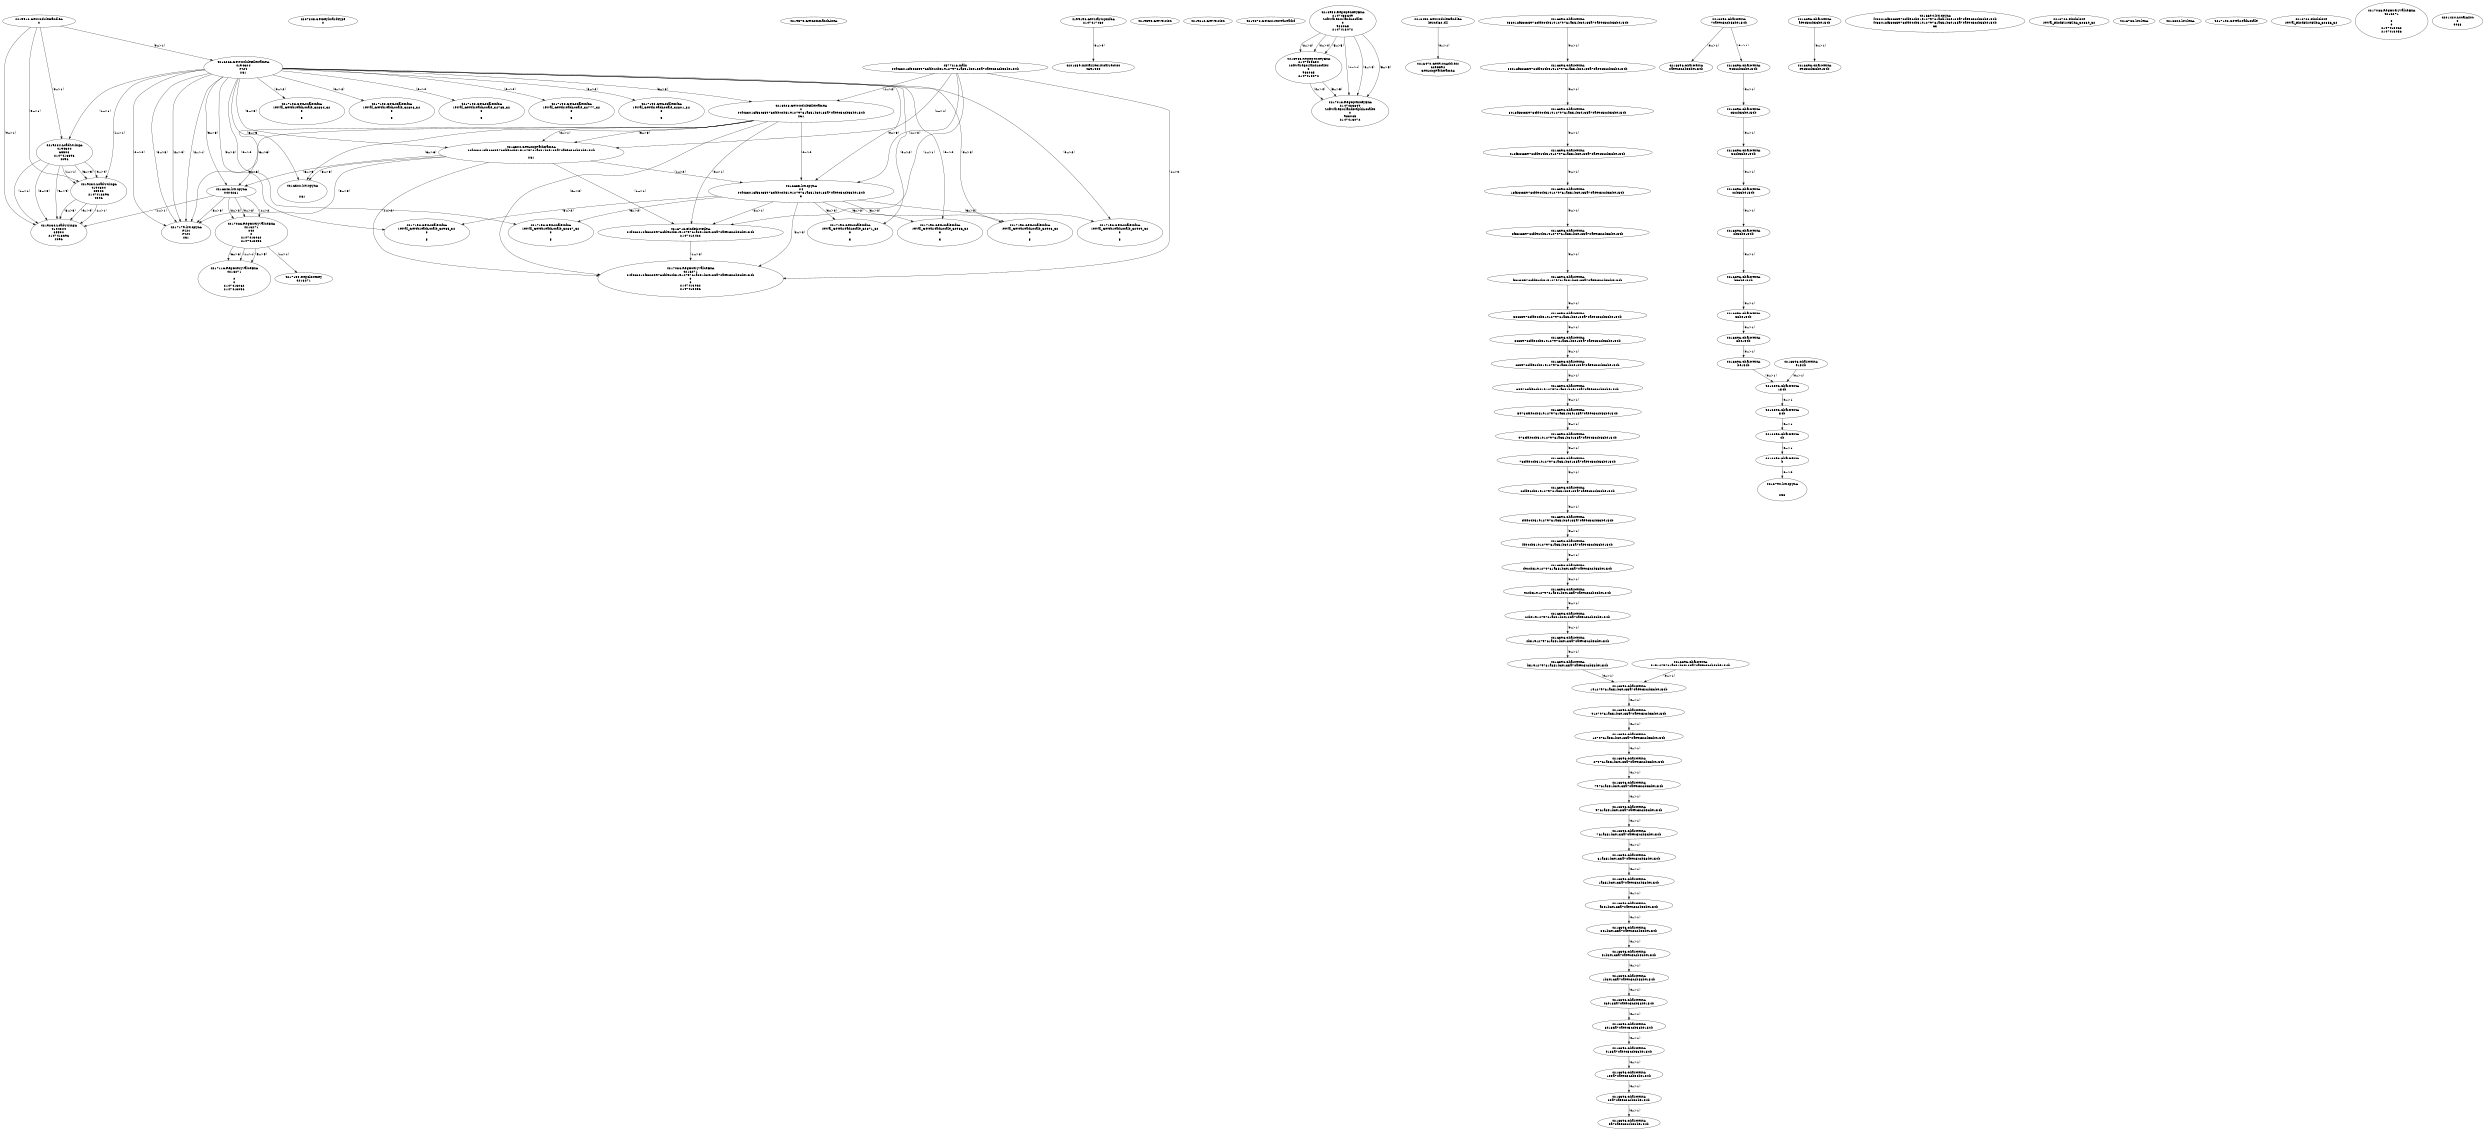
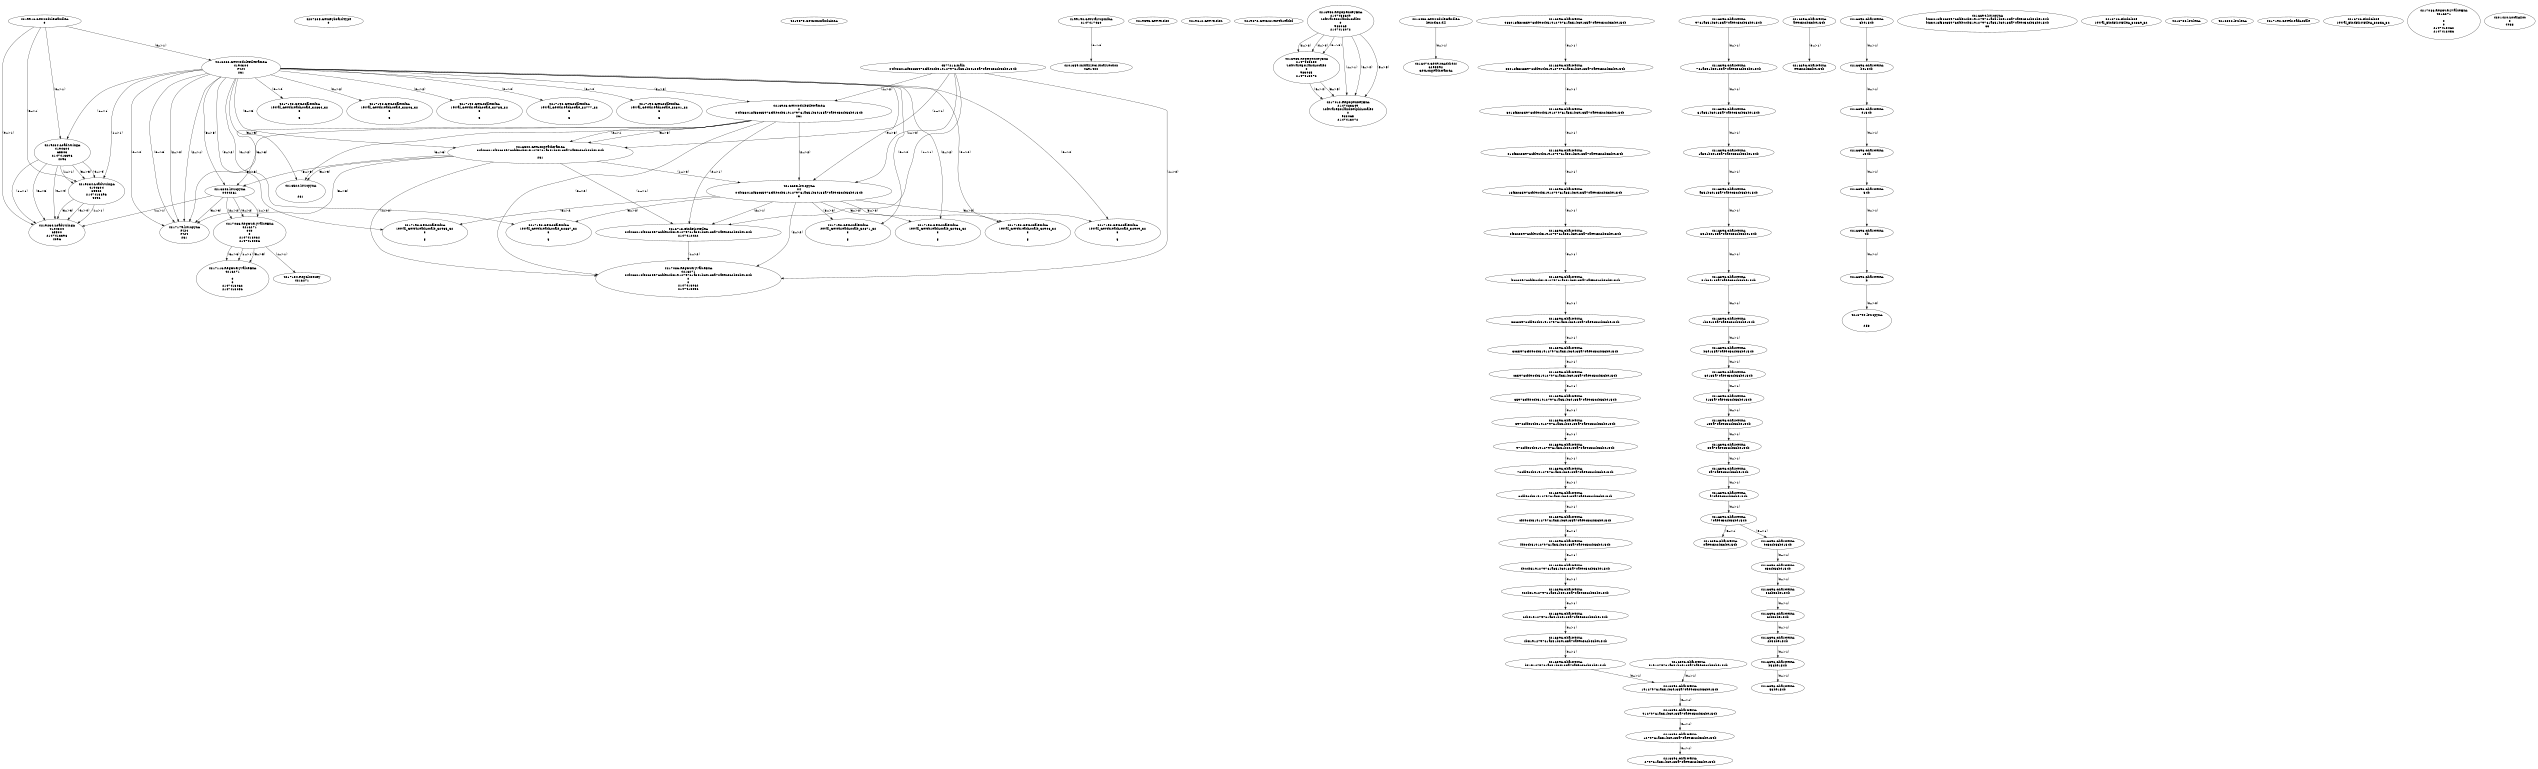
edge "4216396.CharNextA 53be154b" -> "4216396.CharNextA 3be154b": removed, label "(0-->1)"
edge "4216396.CharNextA be154b" -> "4216396.CharNextA 154b": now "4216396.CharNextA be154b" -> "4216396.CharNextA e154b"
node "4216396.CharNextA a70ae9c5c2b53be154b": added
node "4216396.CharNextA 79761a351b3e135a70ae9c5c2b53be154b": removed
